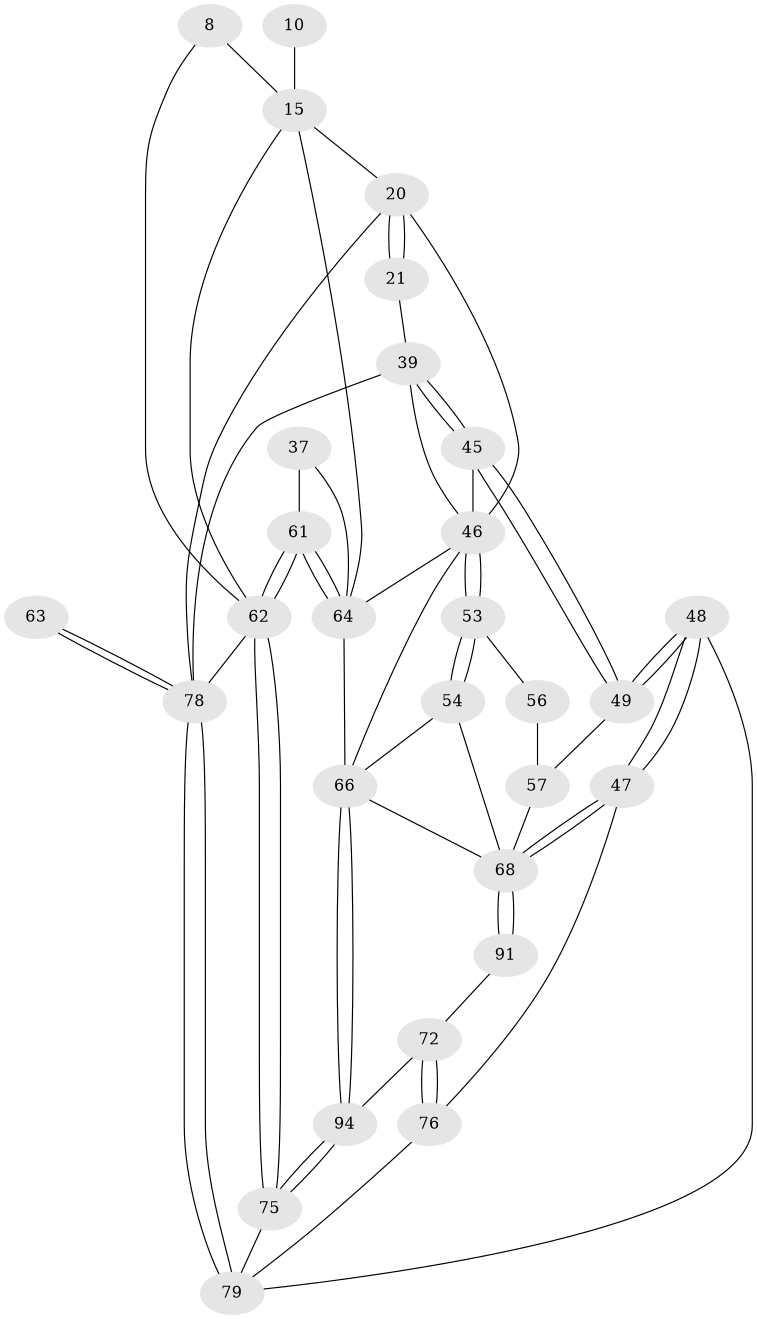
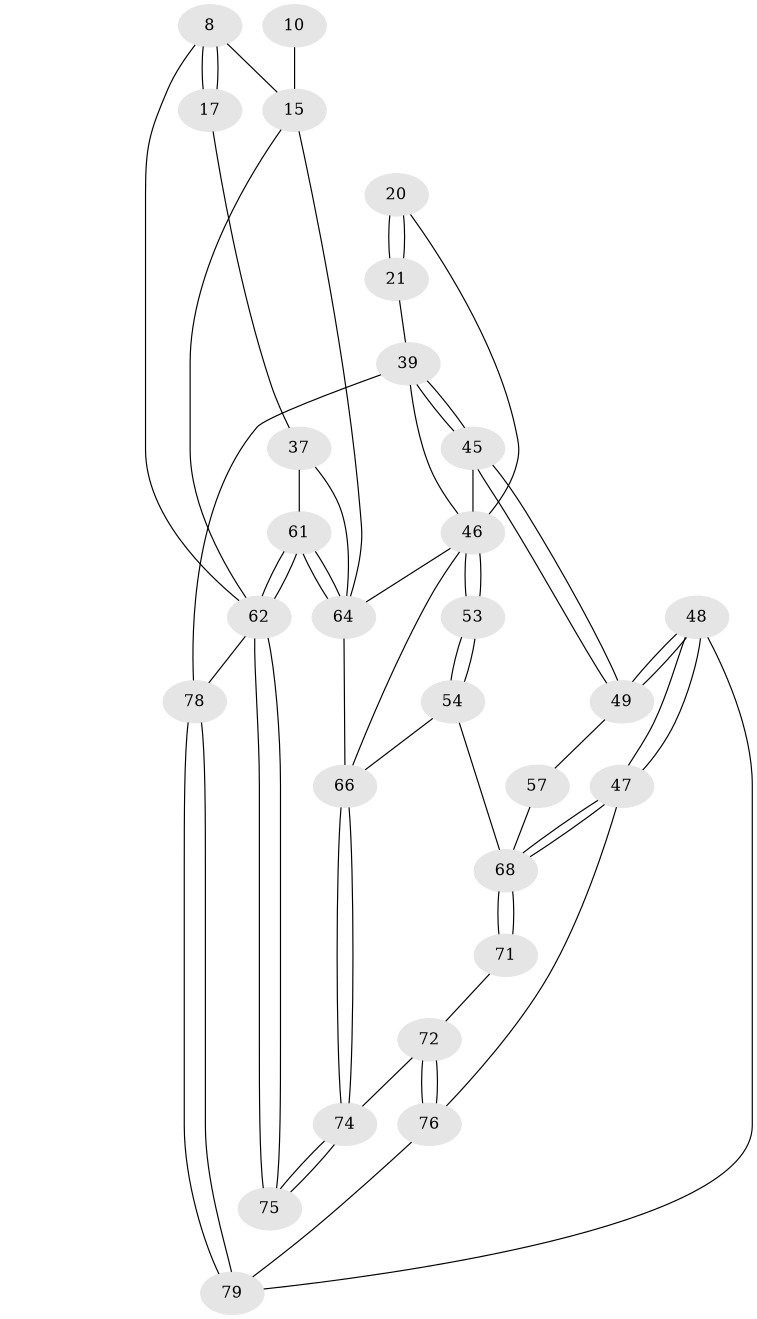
node "17": added
edge "15" -- "20": removed
edge "20" -- "78": removed
node "63": removed
node "56": removed
edge "66" -- "68": removed
node "91": label "91" -> "71"
node "94": label "94" -> "74"
edge "75" -- "79": removed
